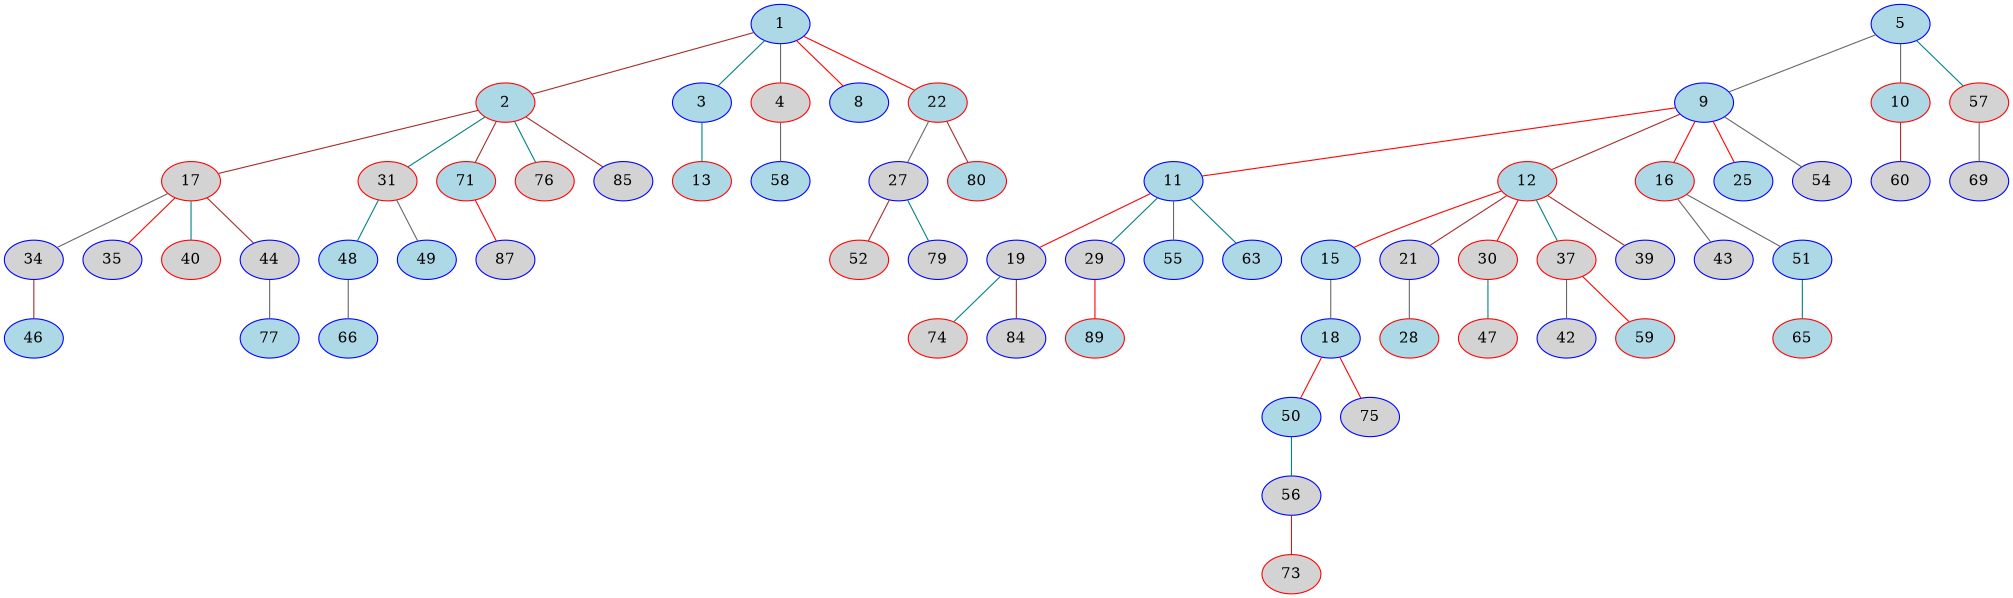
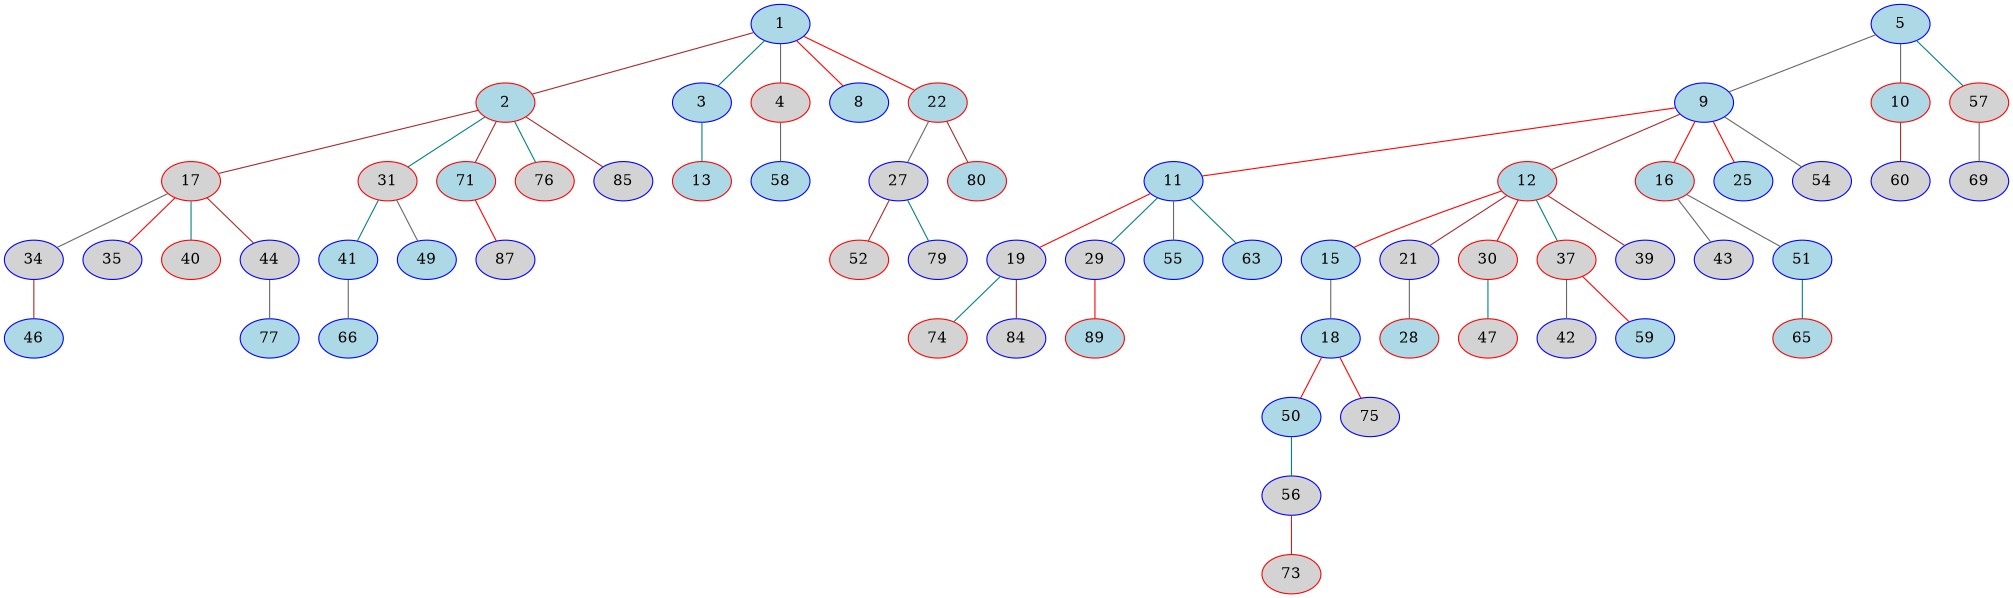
node "48": label "48" -> "41"
node "59": color red -> blue
